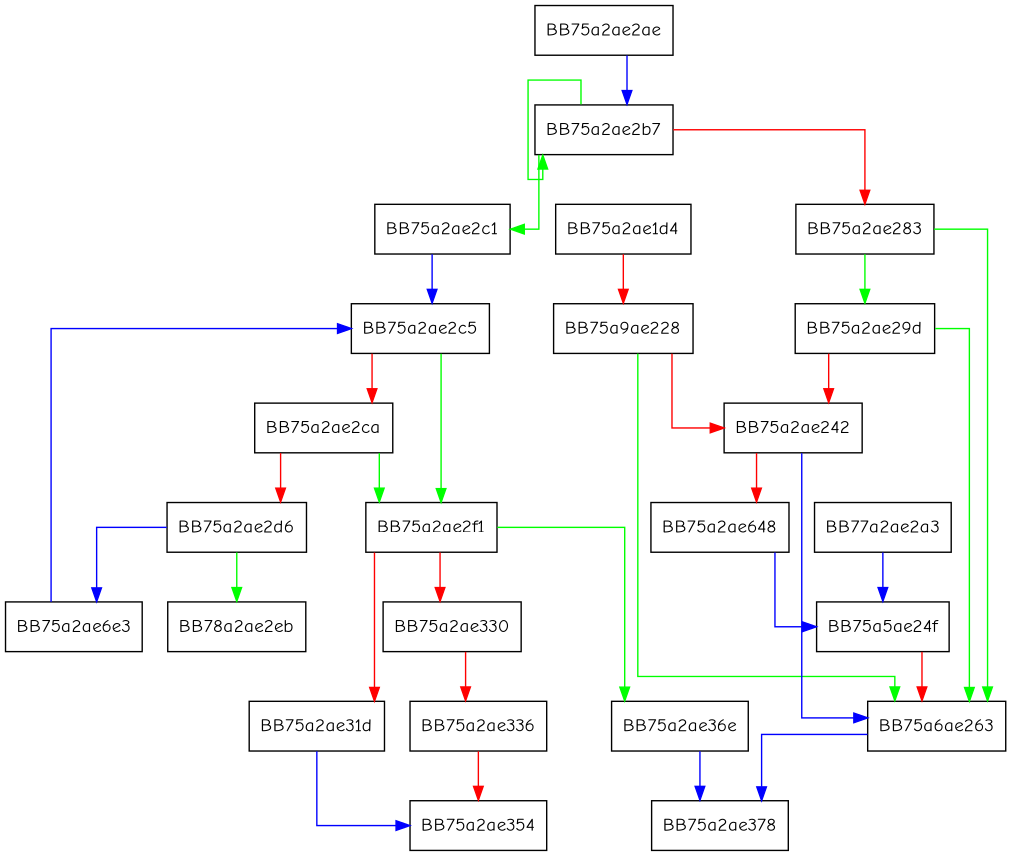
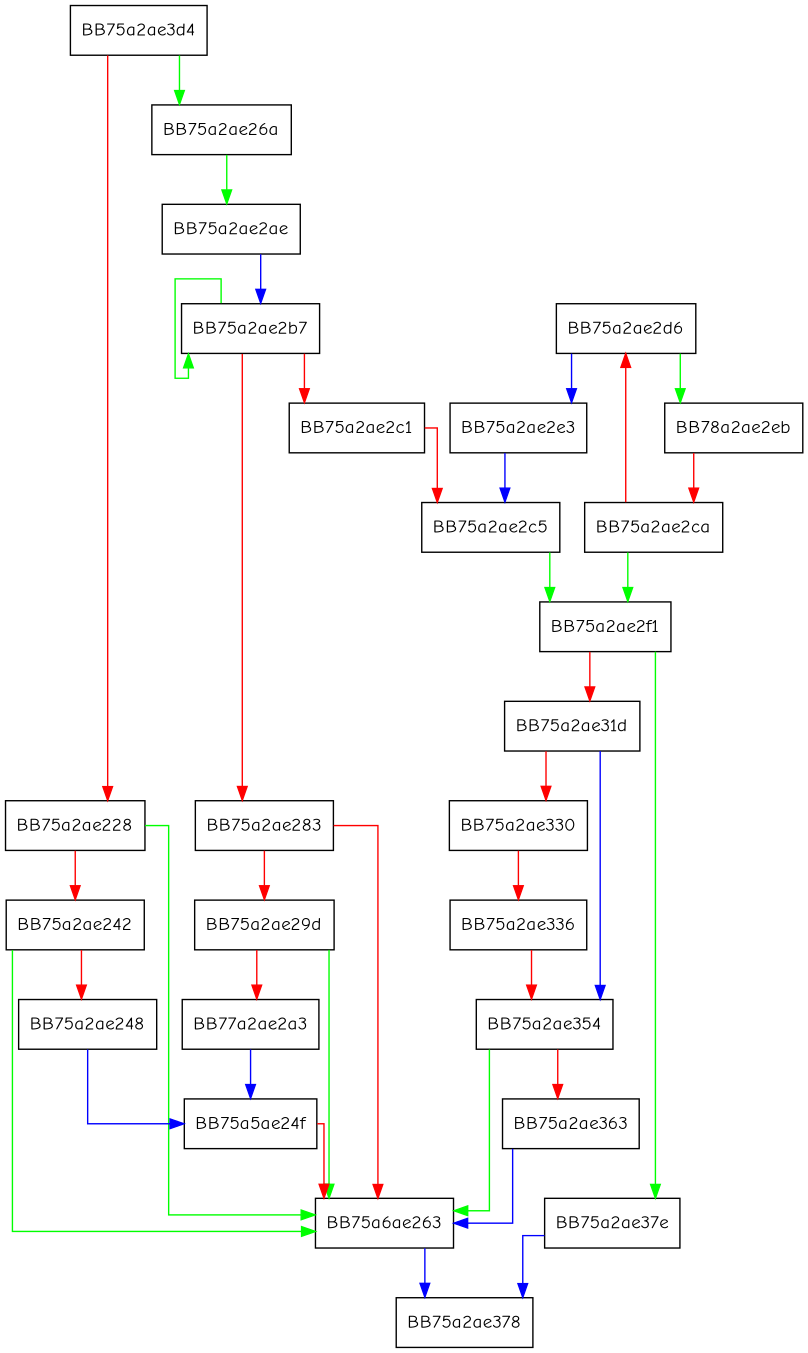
node "BB75a2ae26a": added
edge "BB75a2ae2b7" -> "BB75a2ae2c1": color green -> red
node "BB75a2ae1d4": label "BB75a2ae1d4" -> "BB75a2ae3d4"
edge "BB75a2ae2c1" -> "BB75a2ae2c5": color blue -> red
edge "BB75a2ae283" -> "BB75a2ae29d": color green -> red
node "BB75a9ae228": label "BB75a9ae228" -> "BB75a2ae228"
edge "BB75a2ae2c5" -> "BB75a2ae2ca": now "BB78a2ae2eb" -> "BB75a2ae2ca"
edge "BB75a2ae29d" -> "BB75a2ae242": now "BB75a2ae29d" -> "BB77a2ae2a3"
edge "BB75a2ae283" -> "BB75a6ae263": color green -> red
node "BB75a2ae648": label "BB75a2ae648" -> "BB75a2ae248"
edge "BB75a2ae2f1" -> "BB75a2ae330": now "BB75a2ae31d" -> "BB75a2ae330"
edge "BB75a2ae242" -> "BB75a6ae263": color blue -> green
node "BB75a2ae6e3": label "BB75a2ae6e3" -> "BB75a2ae2e3"
node "BB75a2ae36e": label "BB75a2ae36e" -> "BB75a2ae37e"
node "BB75a2ae363": added
edge "BB75a2ae354" -> "BB75a6ae263": added
